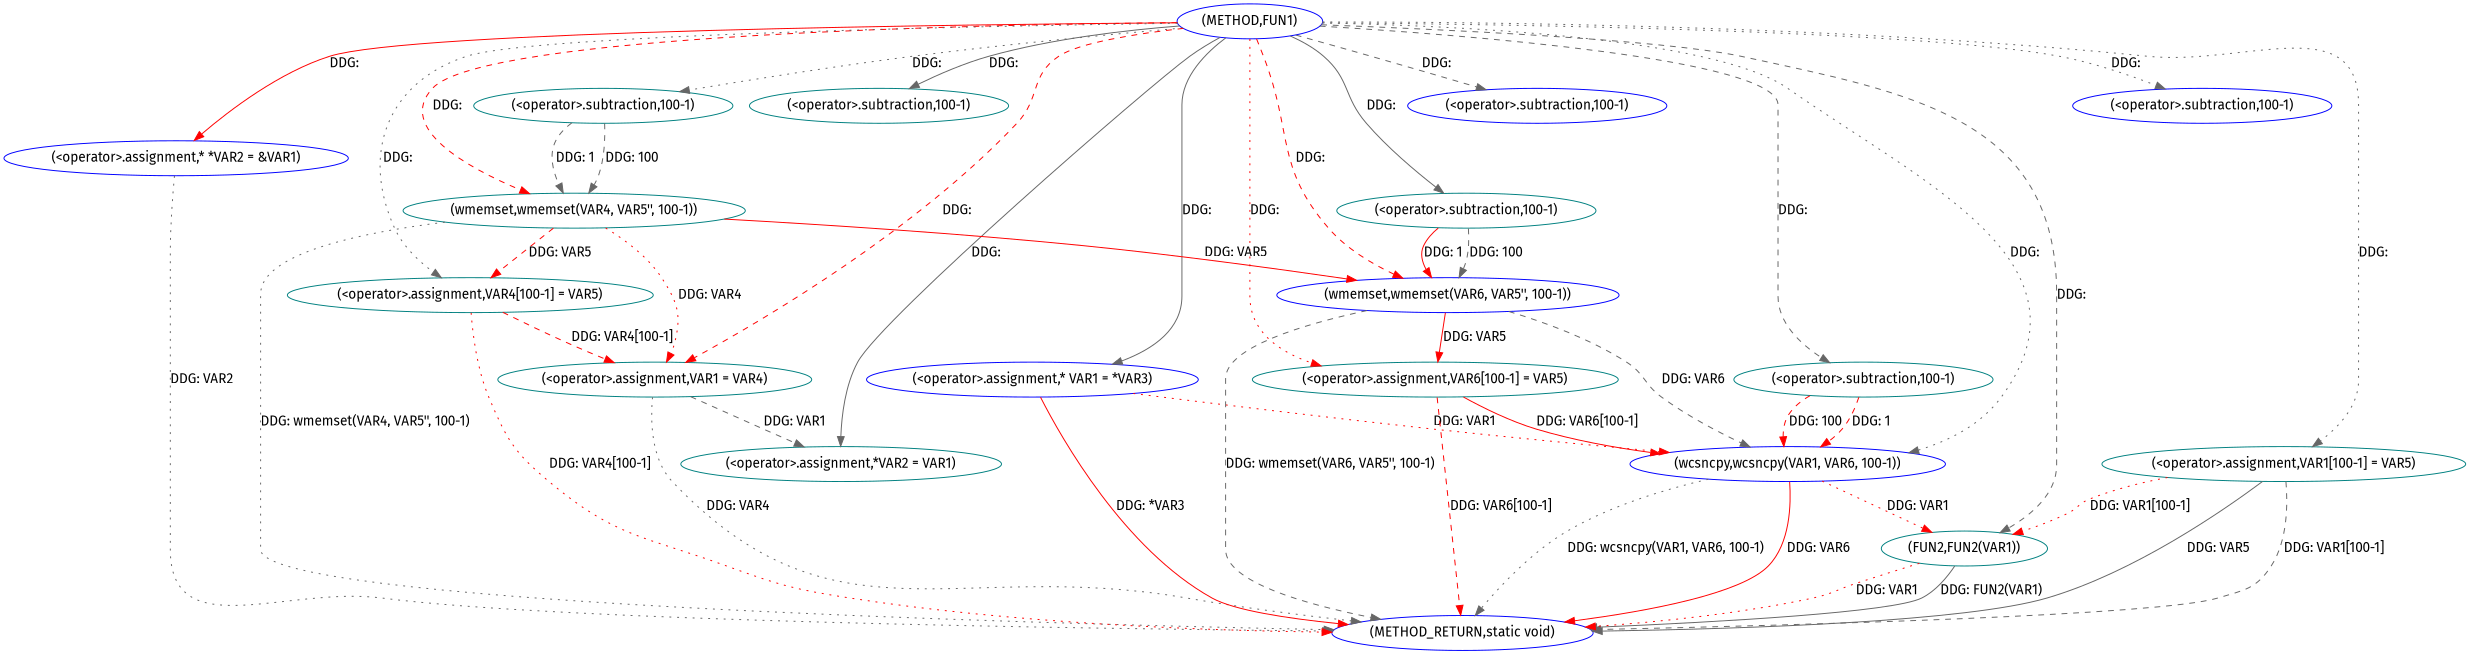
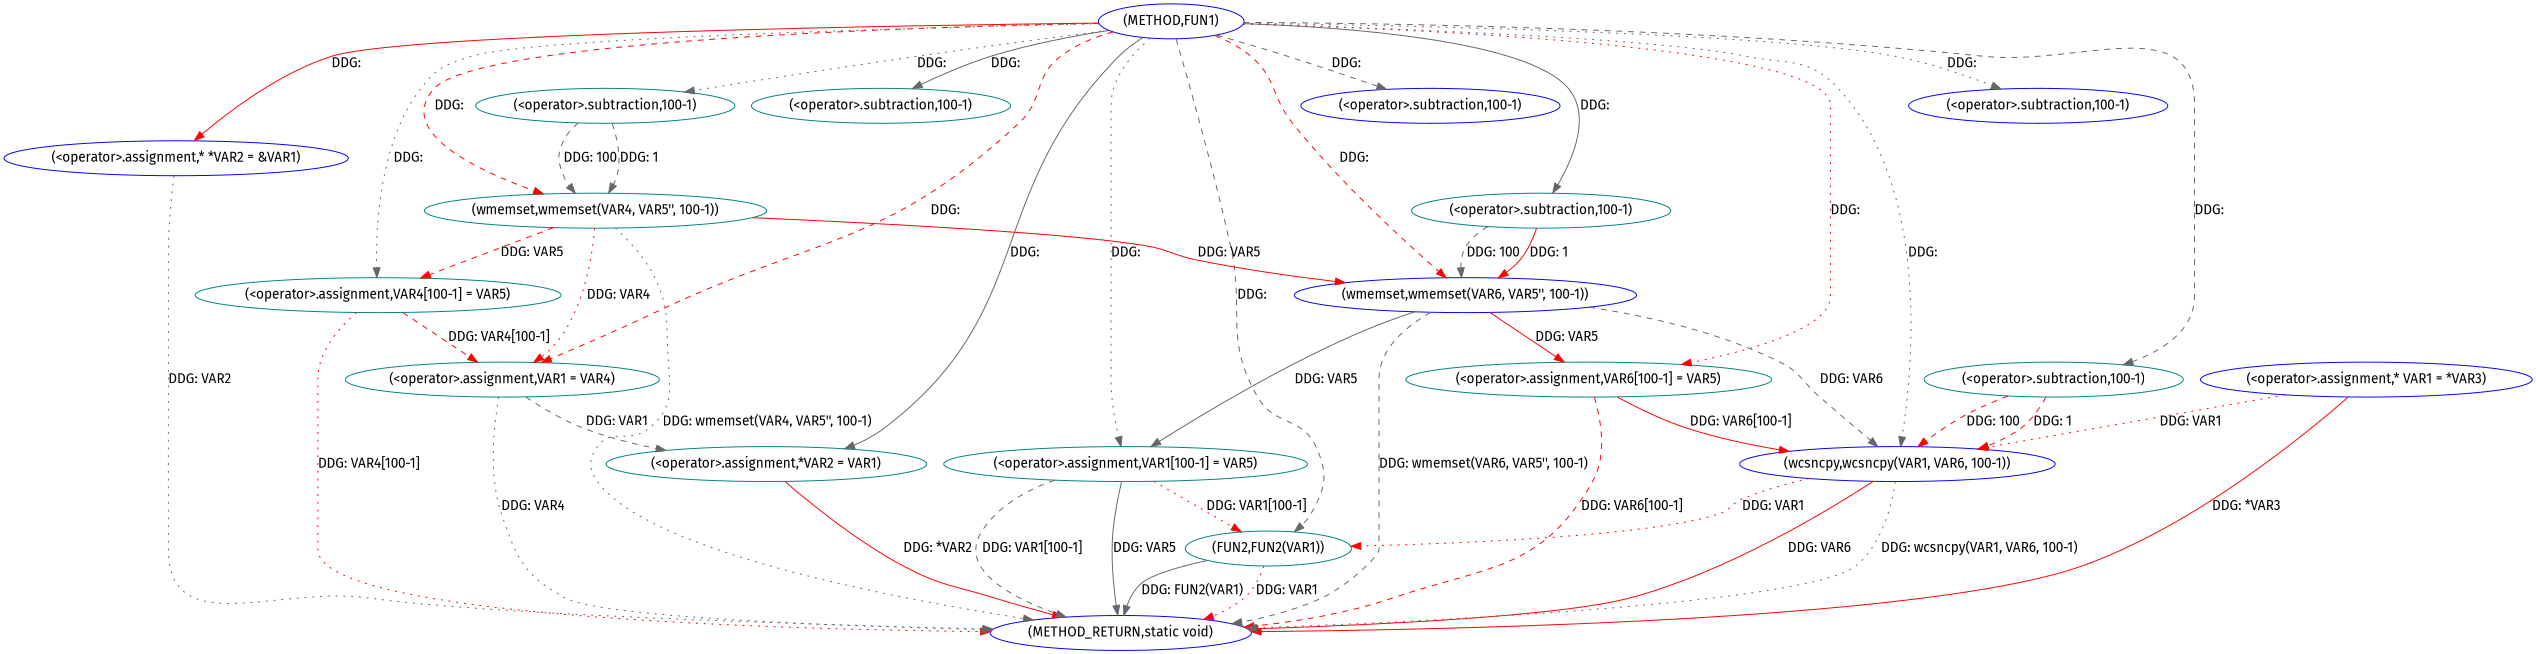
edge "(METHOD,FUN1)" -> "(<operator>.assignment,* VAR1 = *VAR3)": removed, label "DDG:"
edge "(wmemset,wmemset(VAR6, VAR5'', 100-1))" -> "(<operator>.assignment,VAR1[100-1] = VAR5)": added, label "DDG: VAR5"
edge "(<operator>.assignment,*VAR2 = VAR1)" -> "(METHOD_RETURN,static void)": added, label "DDG: *VAR2"
